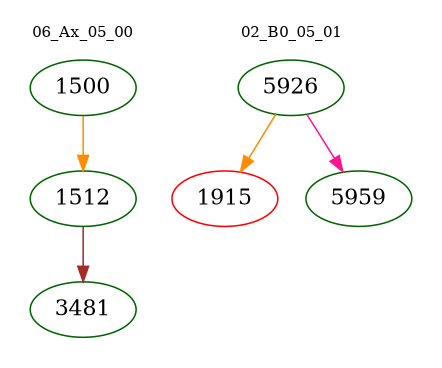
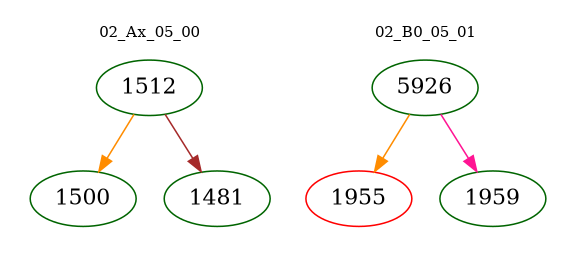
cluster "06_Ax_05_00": label "06_Ax_05_00" -> "02_Ax_05_00"
edge "1500" -> "1512": reversed
node "1915": label "1915" -> "1955"
node "5959": label "5959" -> "1959"
node "3481": label "3481" -> "1481"
